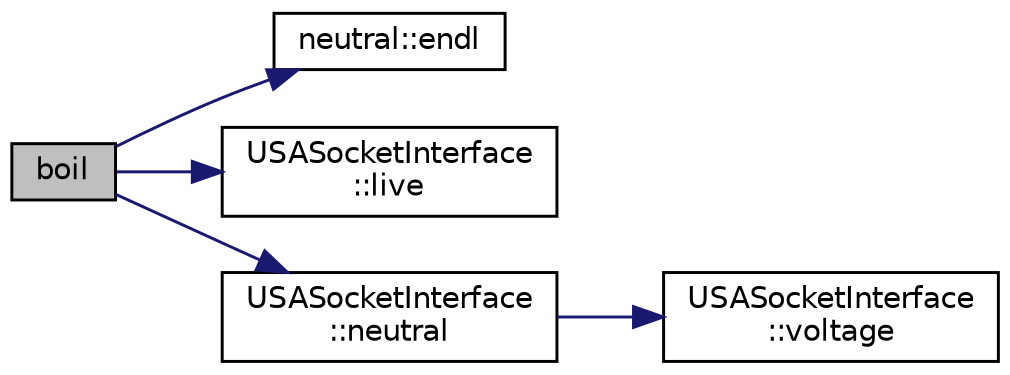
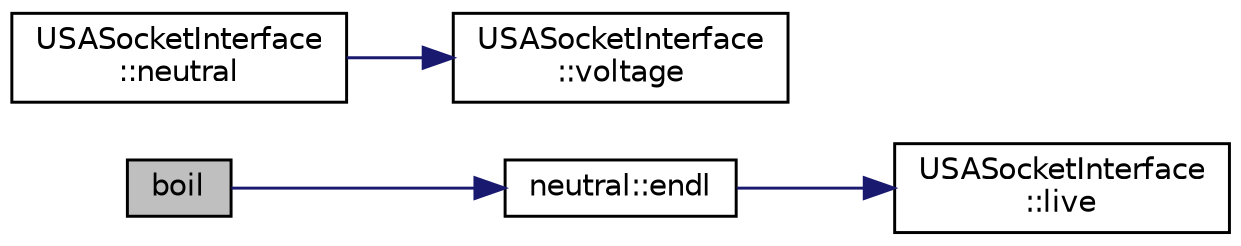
edge "boil" -> "USASocketInterface ::live": now "neutral::endl" -> "USASocketInterface ::live"
edge "boil" -> "USASocketInterface ::neutral": removed
